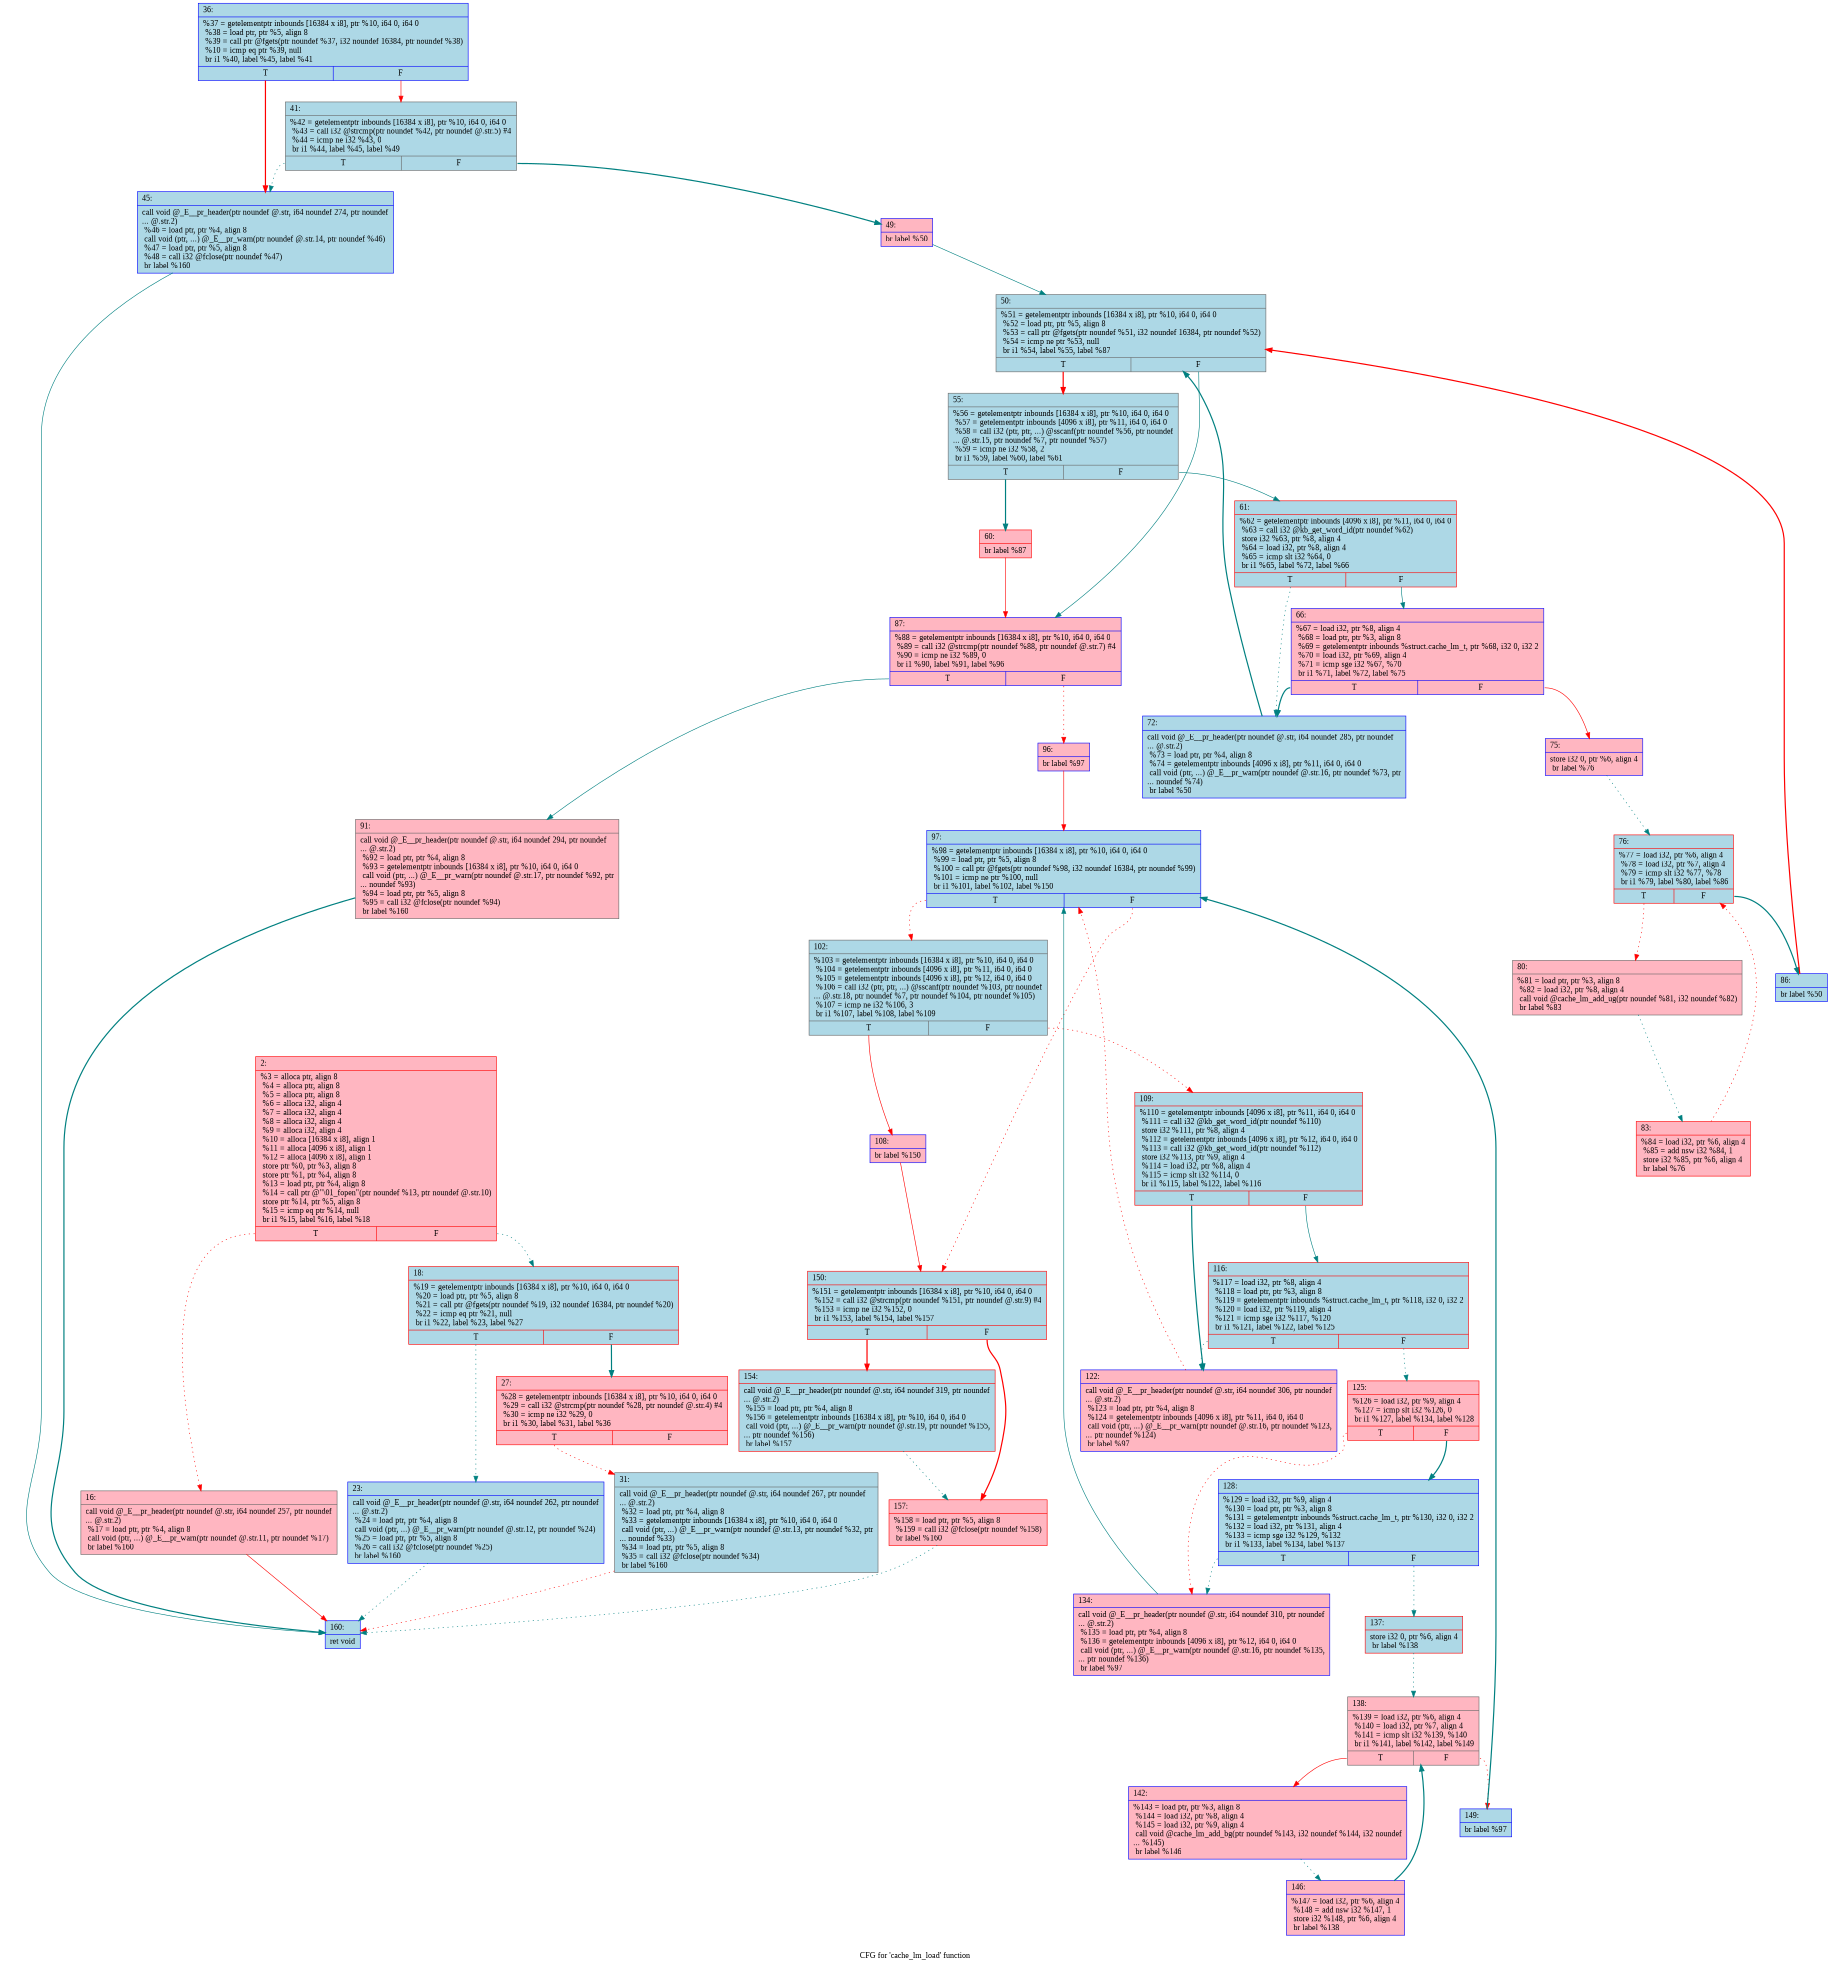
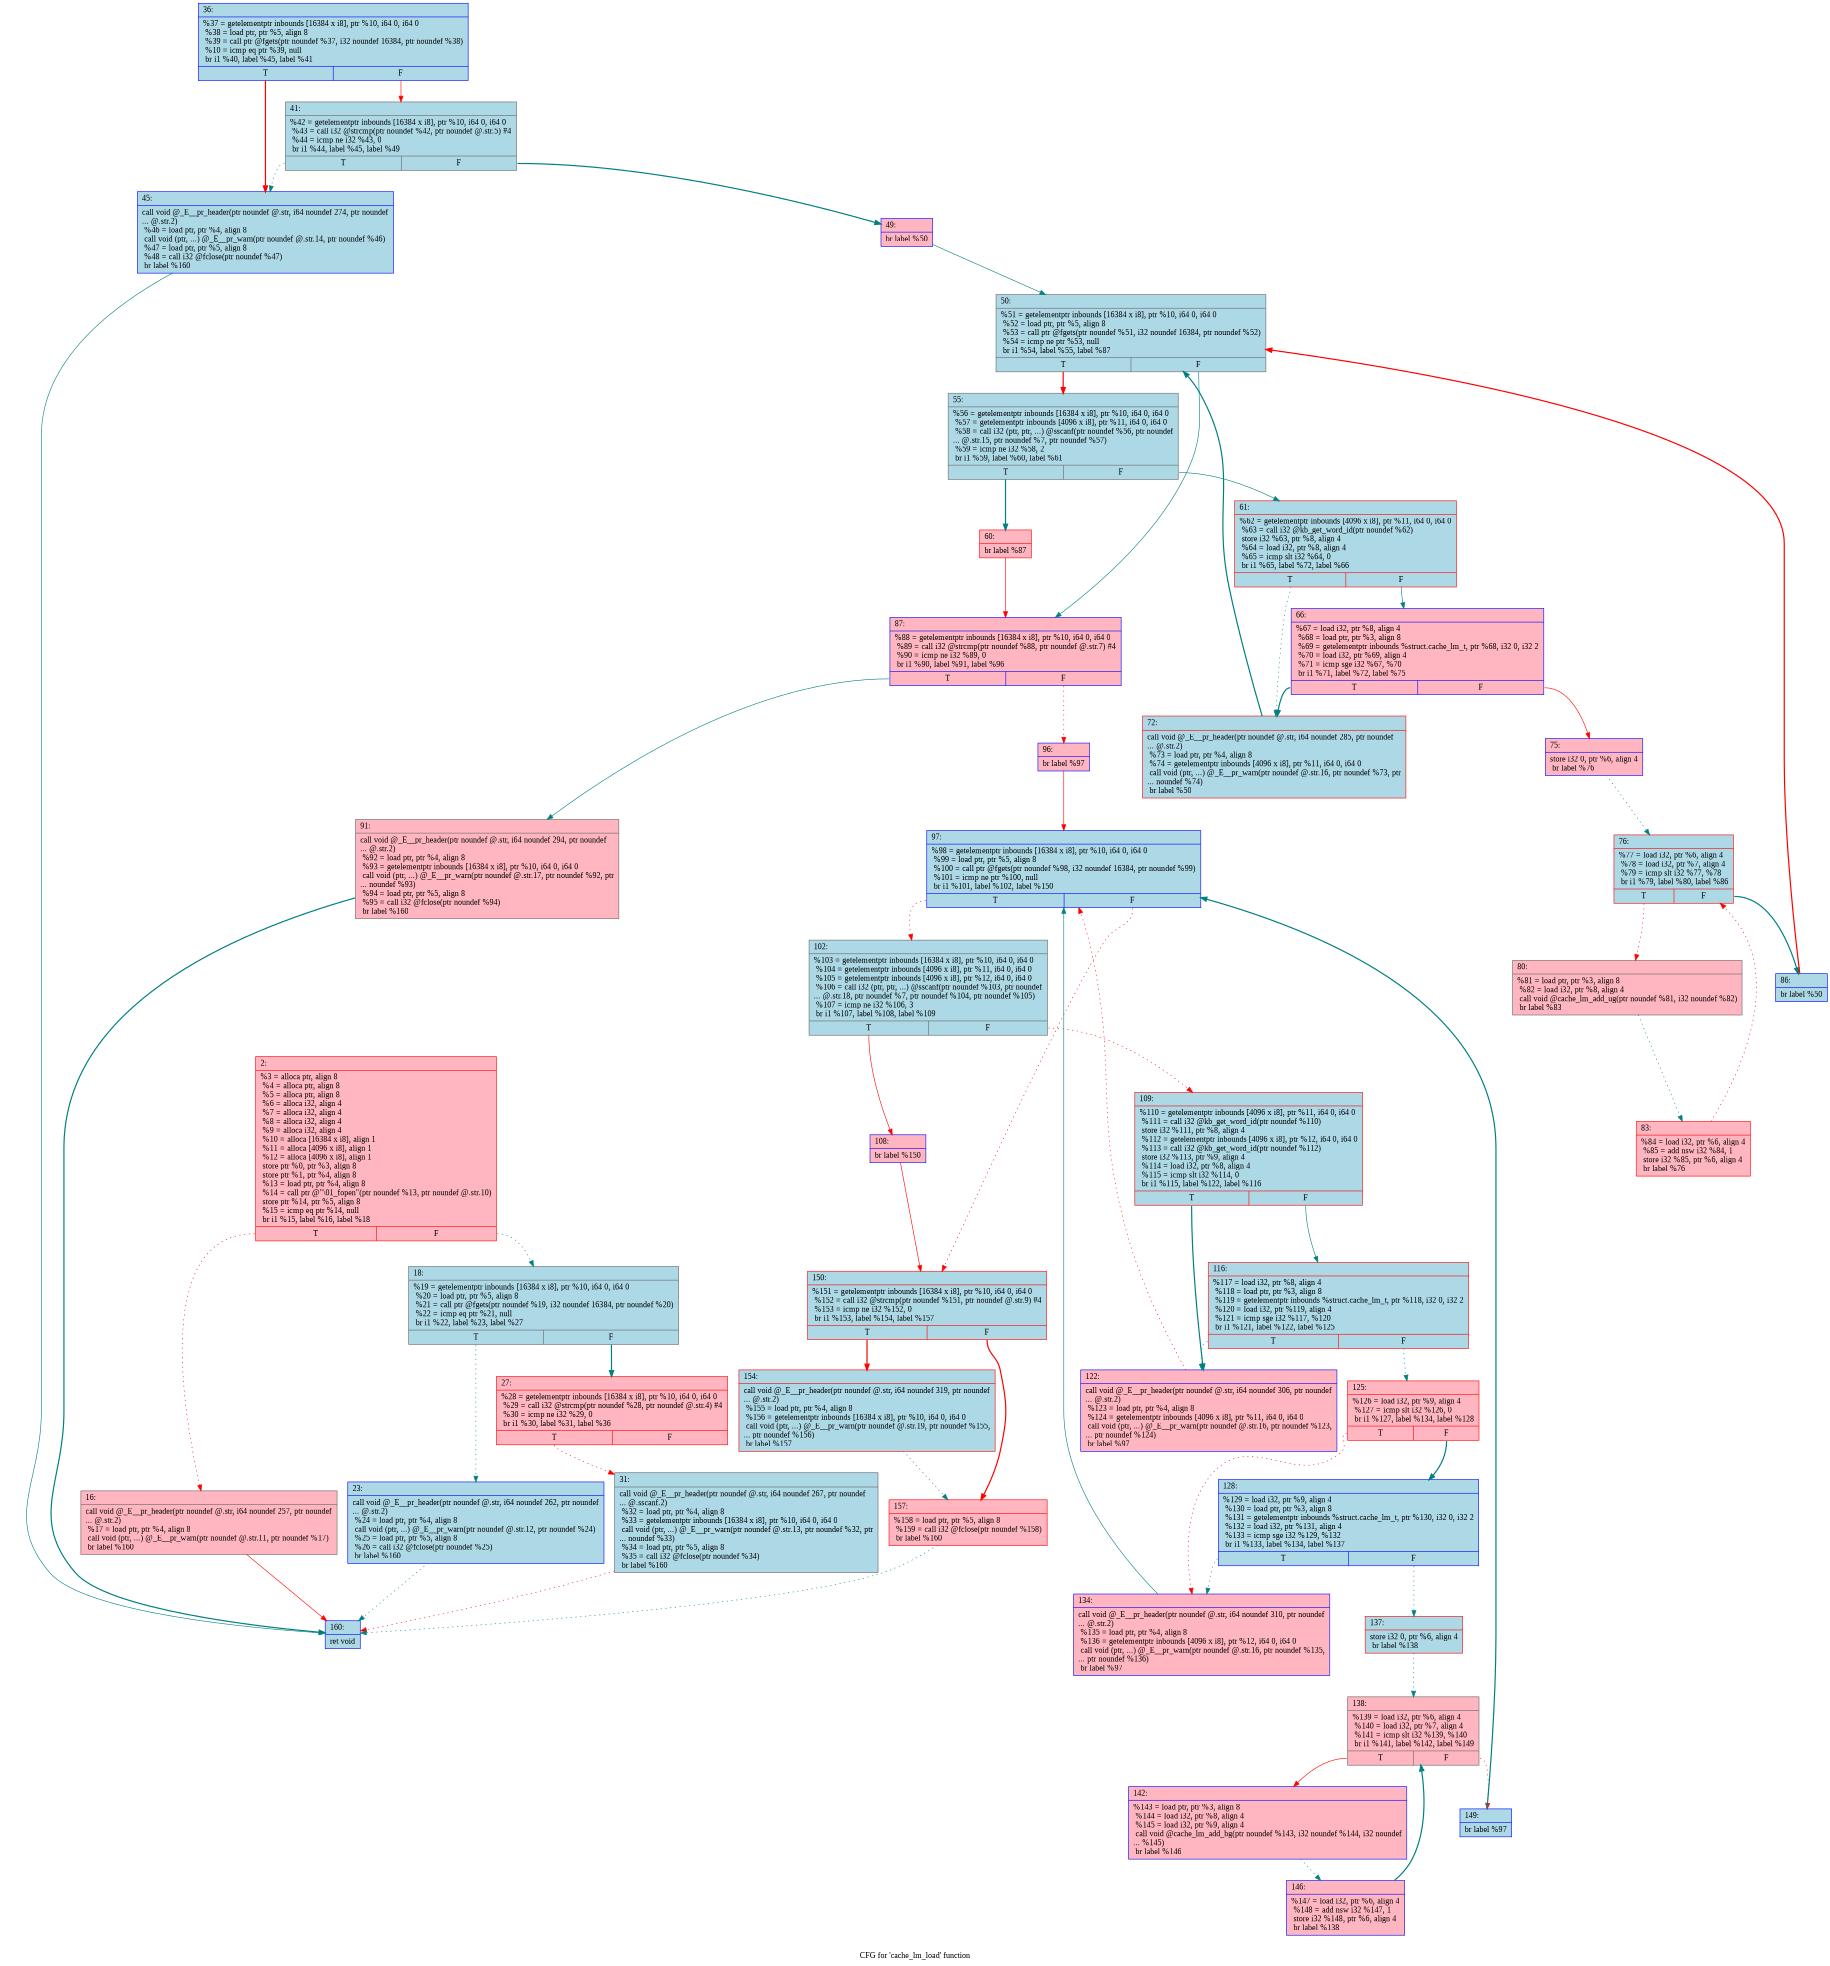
node "72:": color blue -> red
node "18:": color red -> gray40
node "31:": text "... @.str.2)" -> "... @.sscanf.2)"
